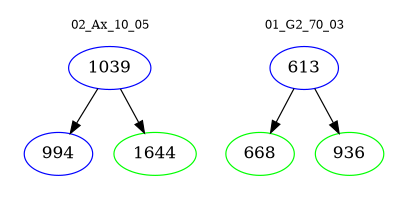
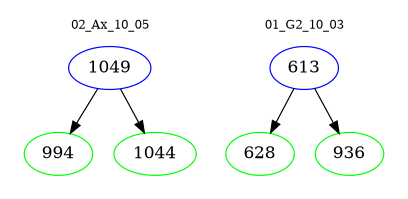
cluster "01_G2_70_03": label "01_G2_70_03" -> "01_G2_10_03"
node "1039": label "1039" -> "1049"
node "994": color blue -> green
node "1644": label "1644" -> "1044"
node "668": label "668" -> "628"
